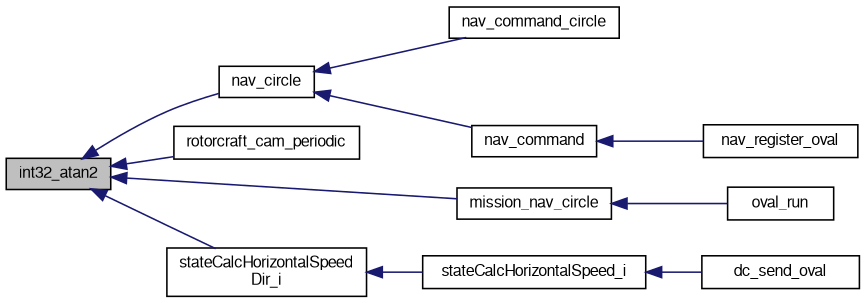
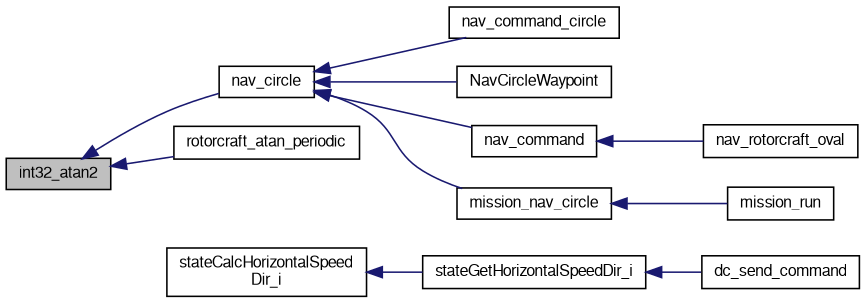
node "NavCircleWaypoint": added
node "nav_register_oval": label "nav_register_oval" -> "nav_rotorcraft_oval"
node "rotorcraft_cam_periodic": label "rotorcraft_cam_periodic" -> "rotorcraft_atan_periodic"
edge "mission_nav_circle" -> "int32_atan2": now "mission_nav_circle" -> "nav_circle"
node "oval_run": label "oval_run" -> "mission_run"
edge "stateCalcHorizontalSpeed Dir_i" -> "int32_atan2": removed
node "stateCalcHorizontalSpeed_i": label "stateCalcHorizontalSpeed_i" -> "stateGetHorizontalSpeedDir_i"
node "dc_send_oval": label "dc_send_oval" -> "dc_send_command"
